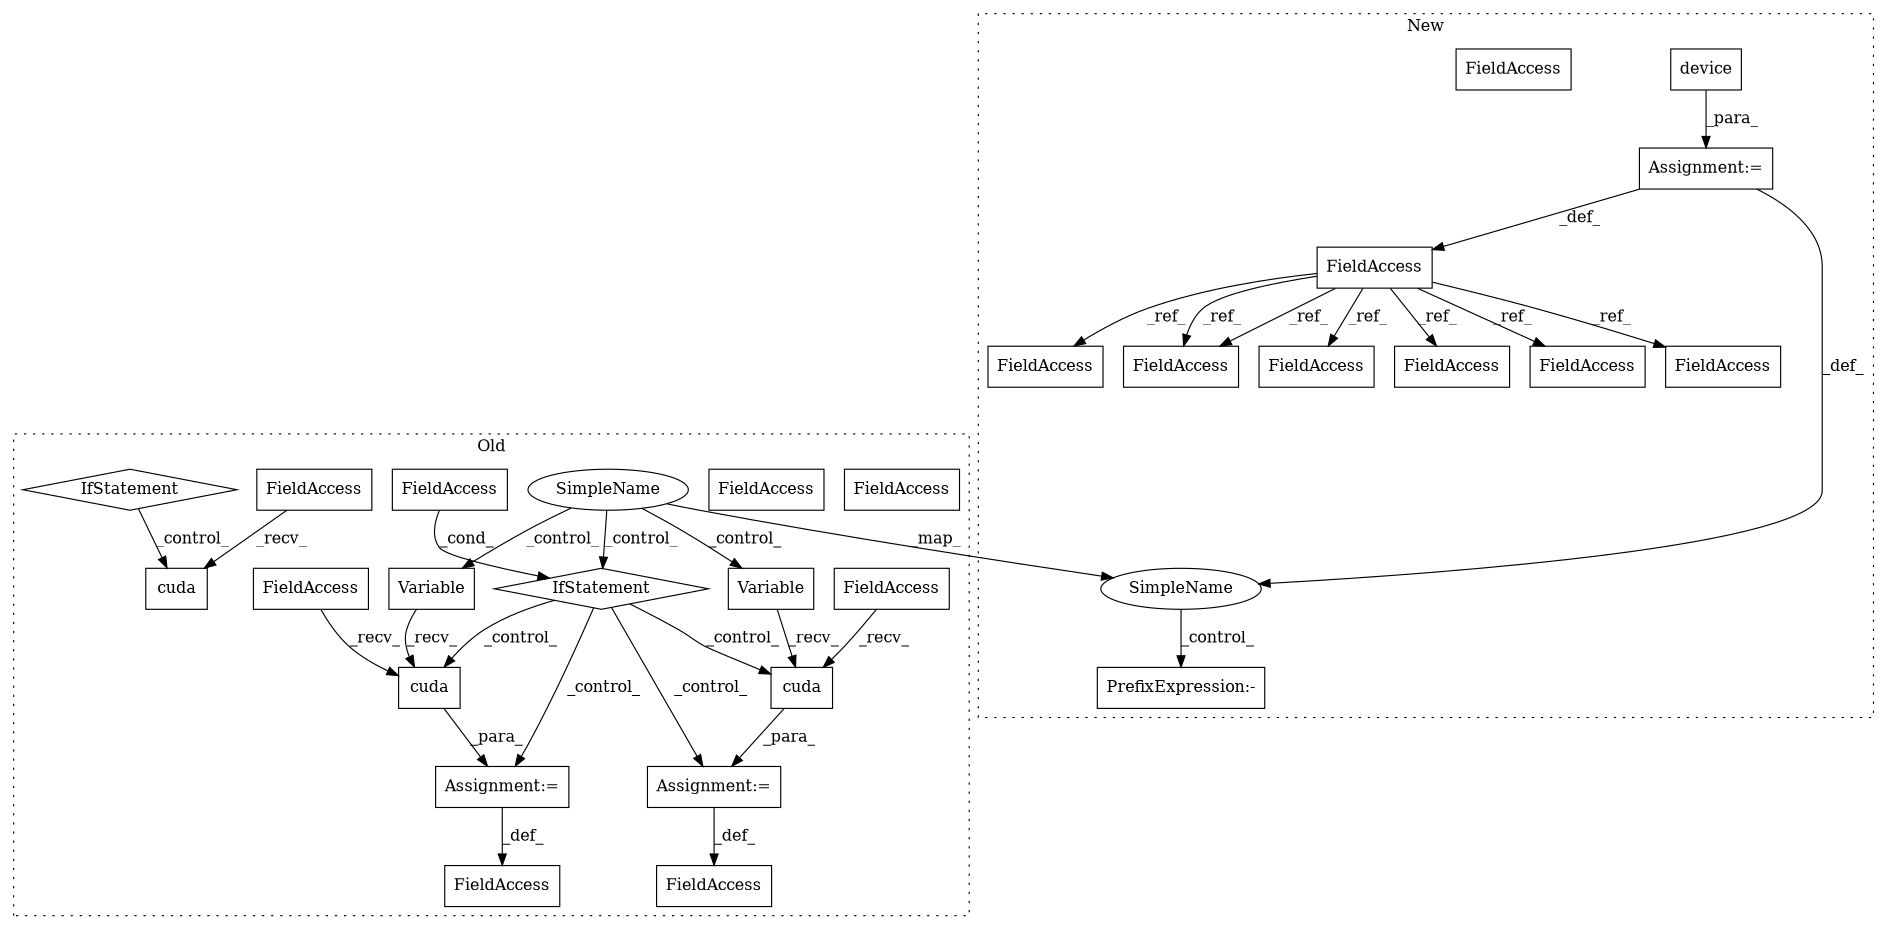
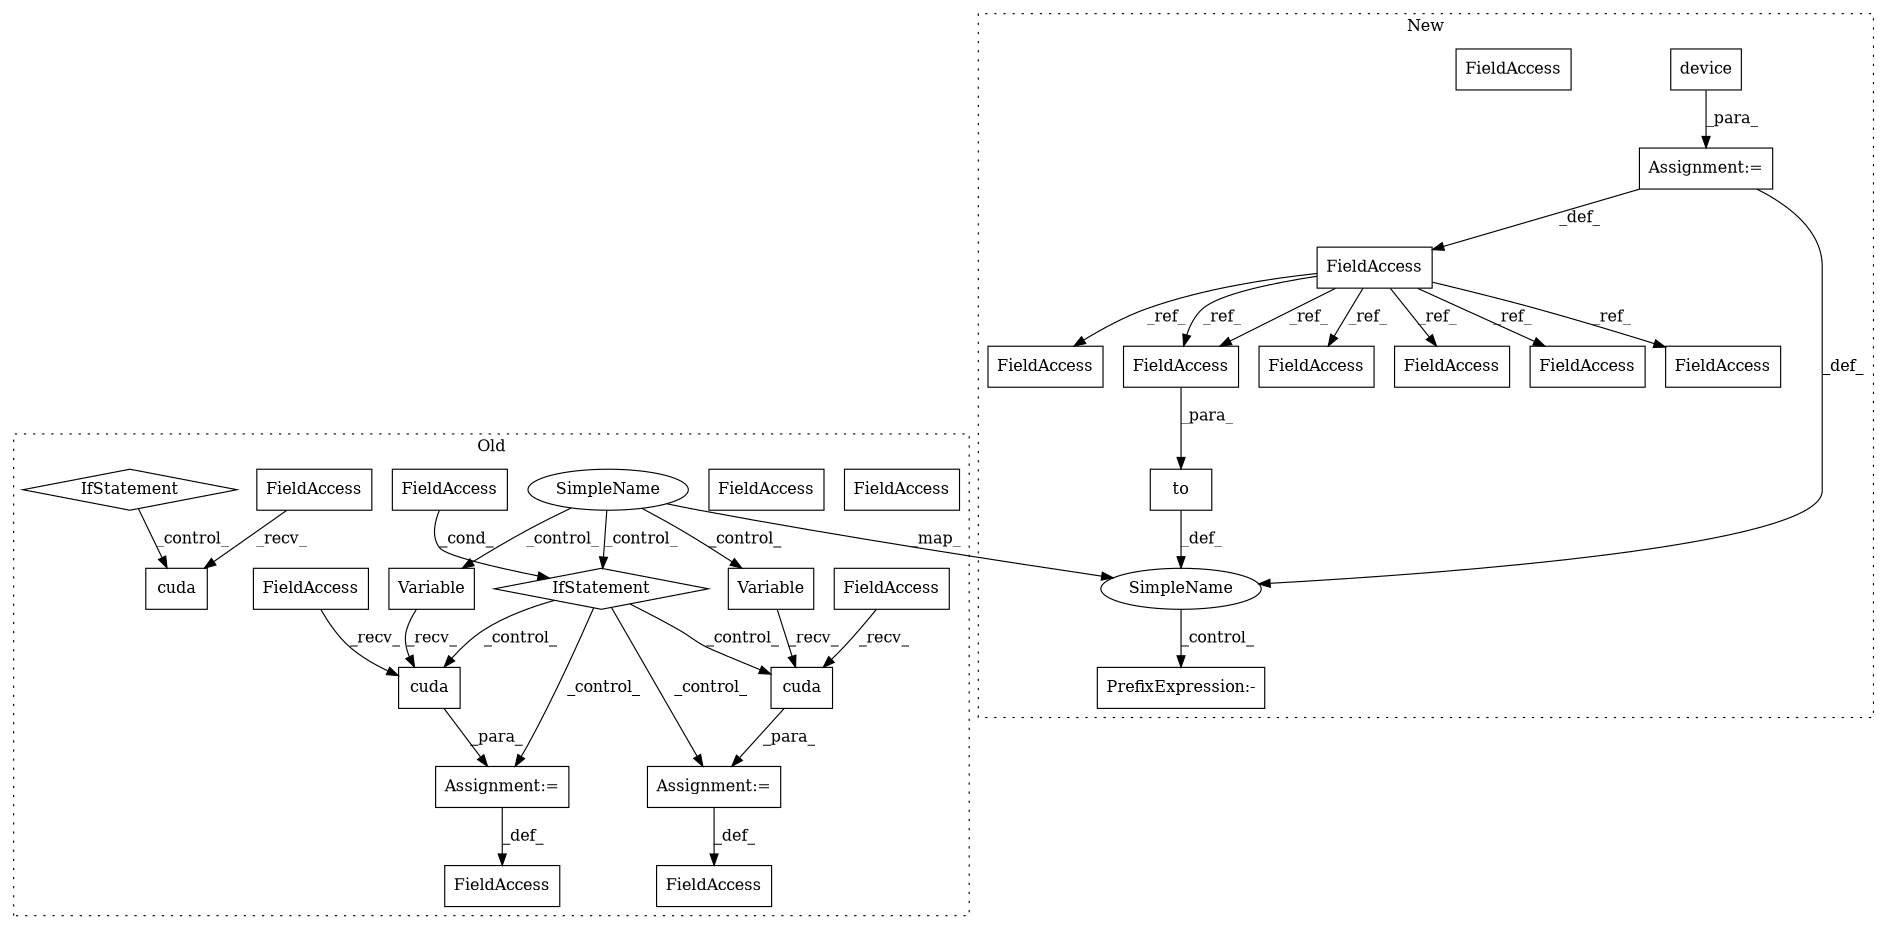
node "to": added
